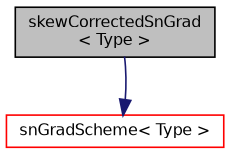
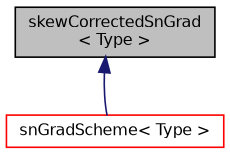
edge "skewCorrectedSnGrad < Type >" -> "snGradScheme< Type >": reversed
